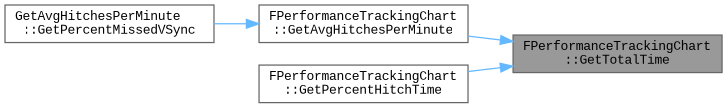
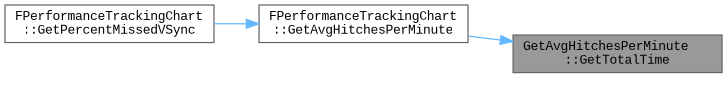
node "GetAvgHitchesPerMinute ::GetPercentMissedVSync": label "GetAvgHitchesPerMinute ::GetPercentMissedVSync" -> "FPerformanceTrackingChart ::GetPercentMissedVSync"
node "FPerformanceTrackingChart ::GetTotalTime": label "FPerformanceTrackingChart ::GetTotalTime" -> "GetAvgHitchesPerMinute ::GetTotalTime"
node "FPerformanceTrackingChart ::GetPercentHitchTime": removed
